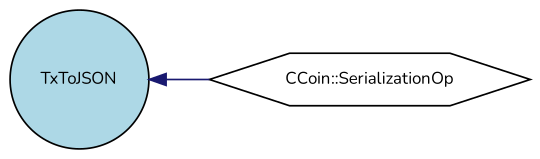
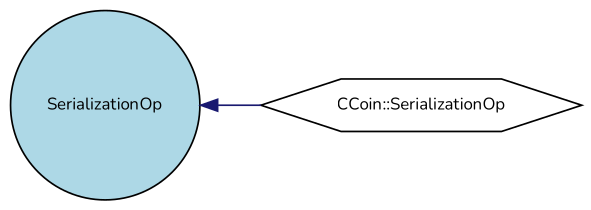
node "TxToJSON": label "TxToJSON" -> "SerializationOp"
